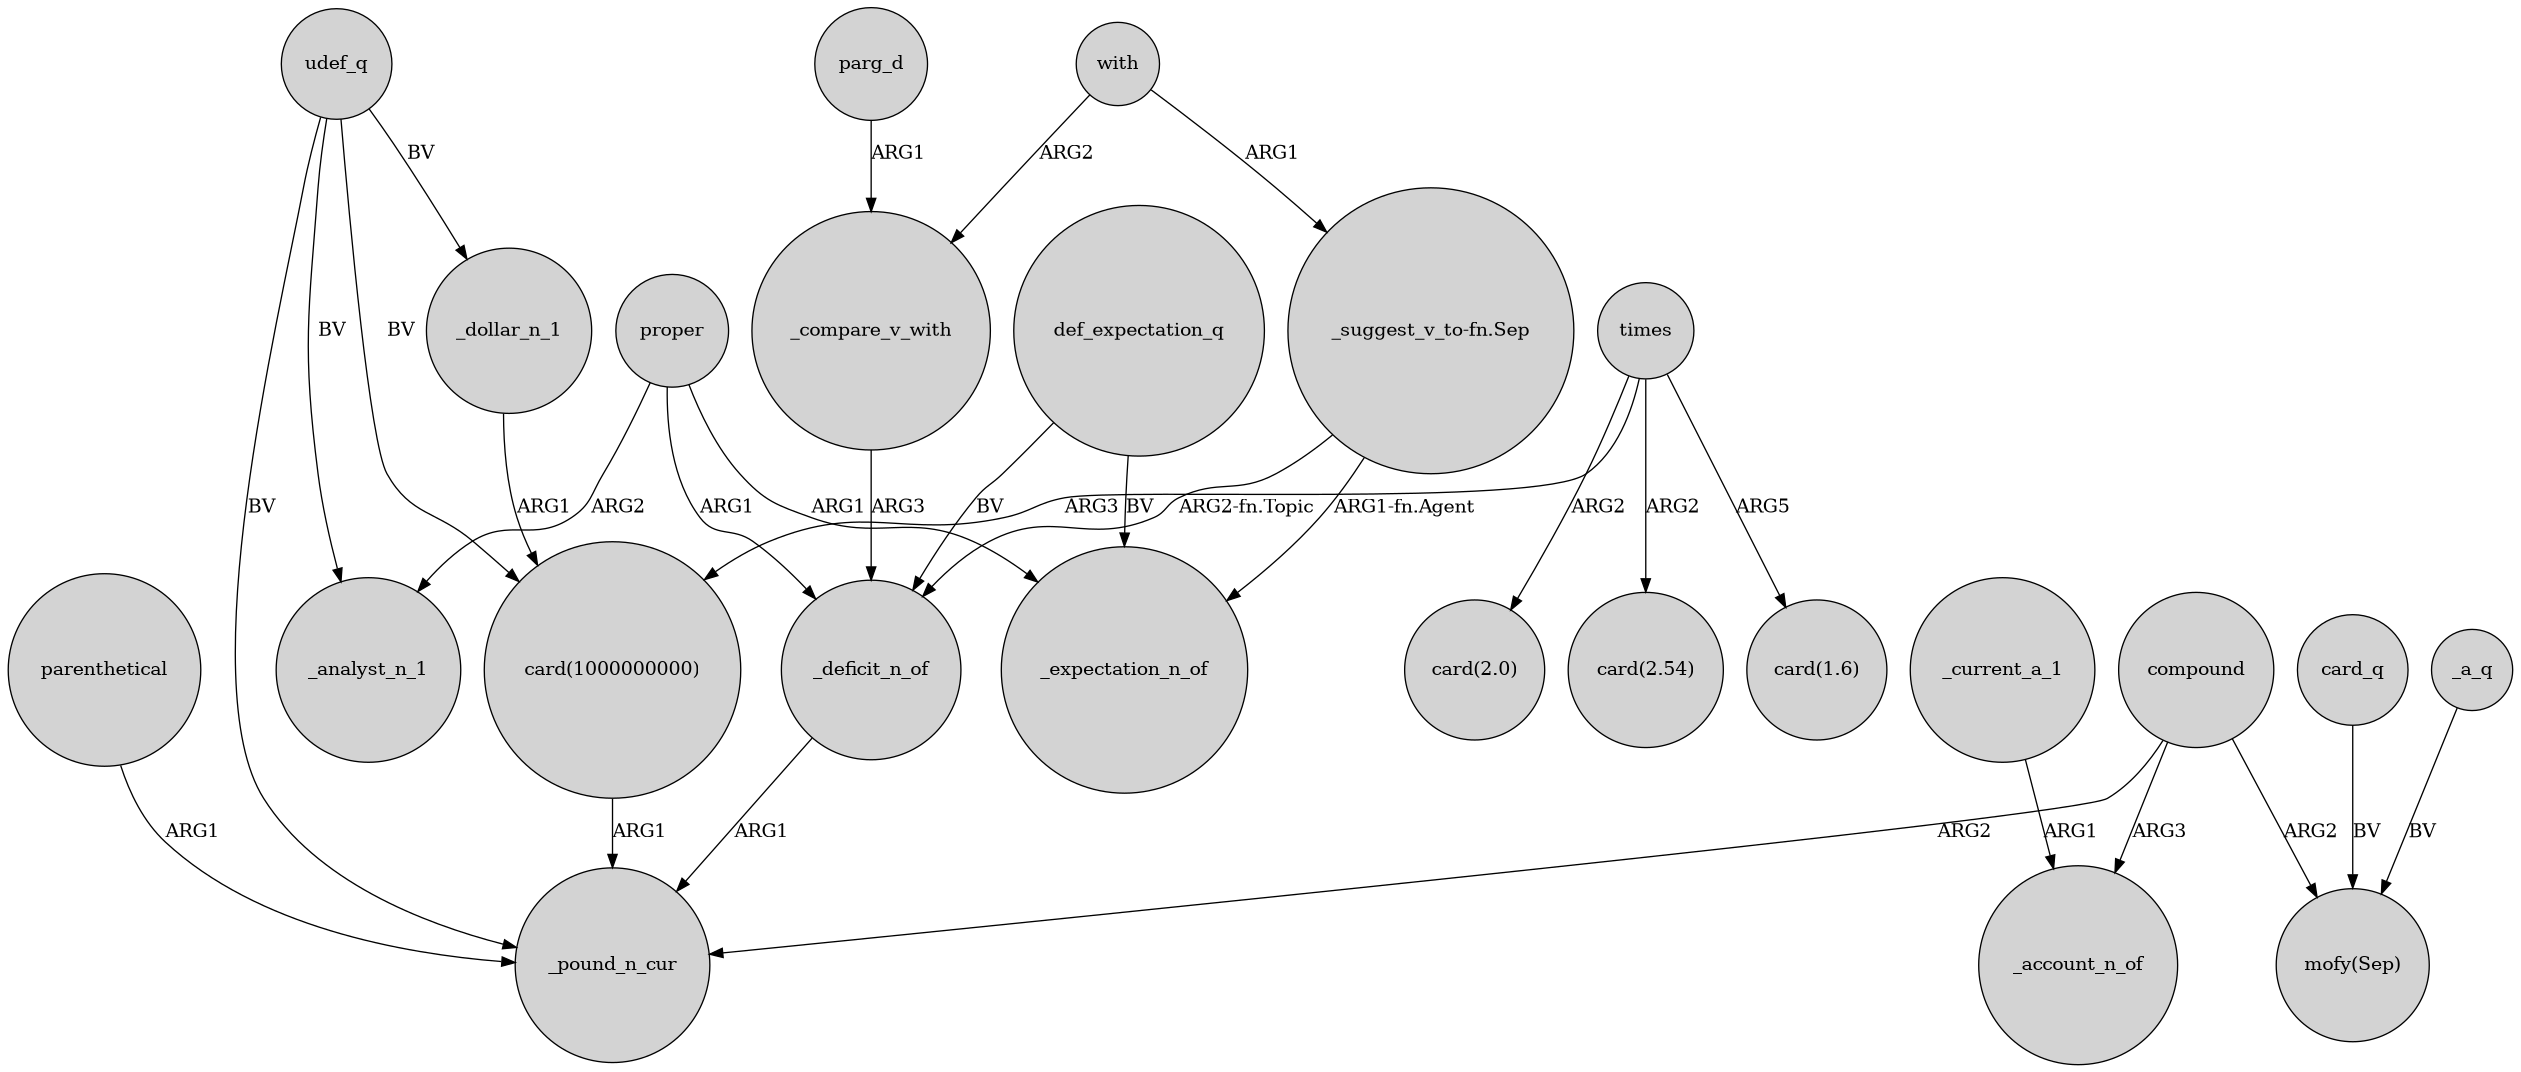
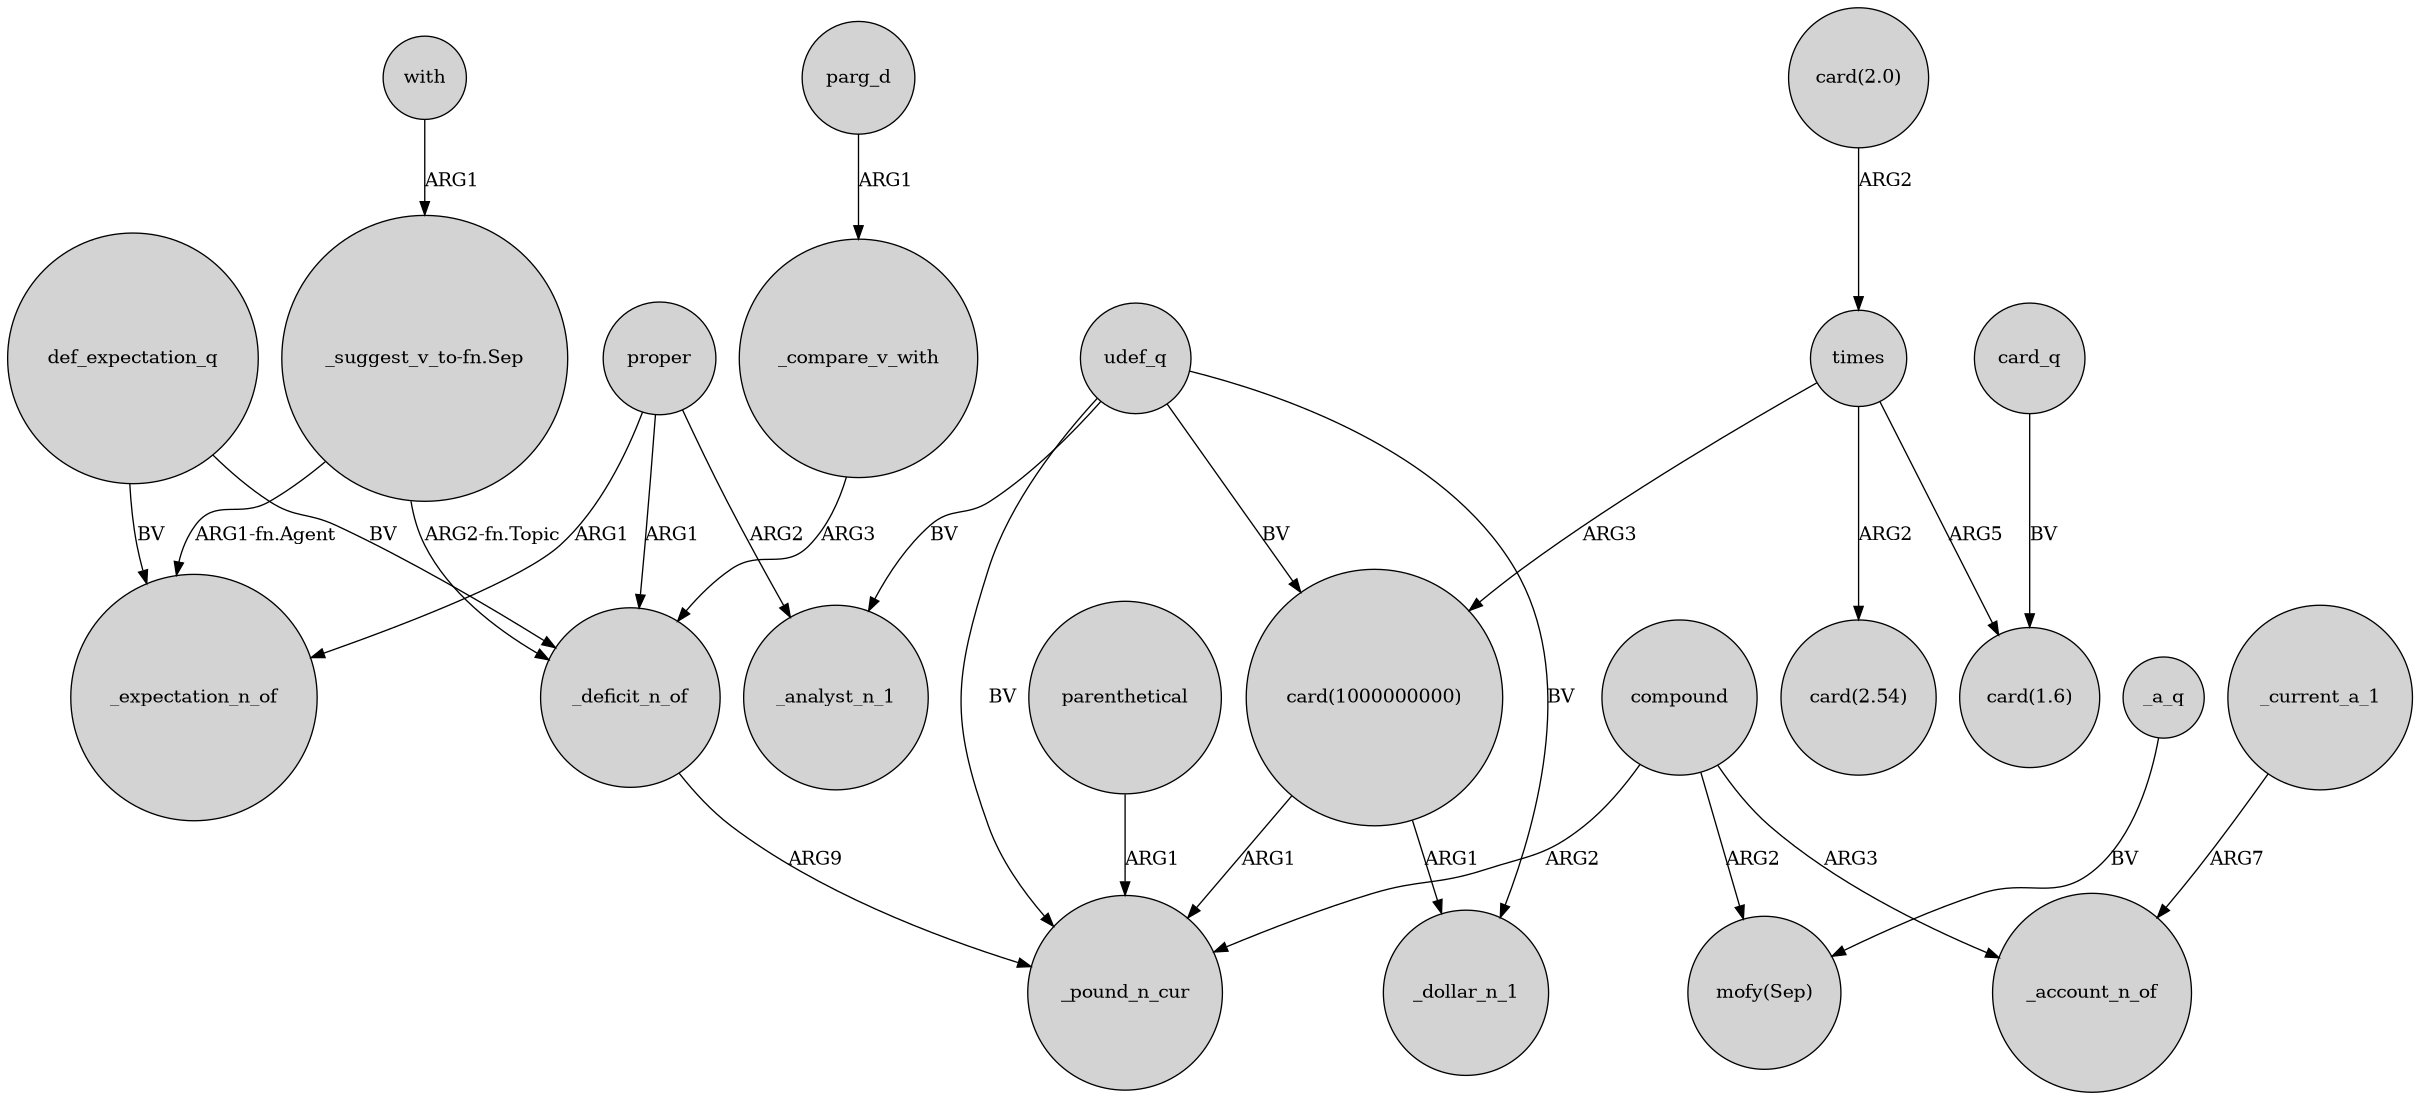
edge "with" -> "_compare_v_with": removed, label "ARG2"
edge "_dollar_n_1" -> "card(1000000000)": reversed
edge "times" -> "card(2.0)": reversed
edge "card_q" -> "mofy(Sep)": now "card_q" -> "card(1.6)"
edge "_deficit_n_of" -> "_pound_n_cur": label "ARG1" -> "ARG9"
edge "_current_a_1" -> "_account_n_of": label "ARG1" -> "ARG7"
